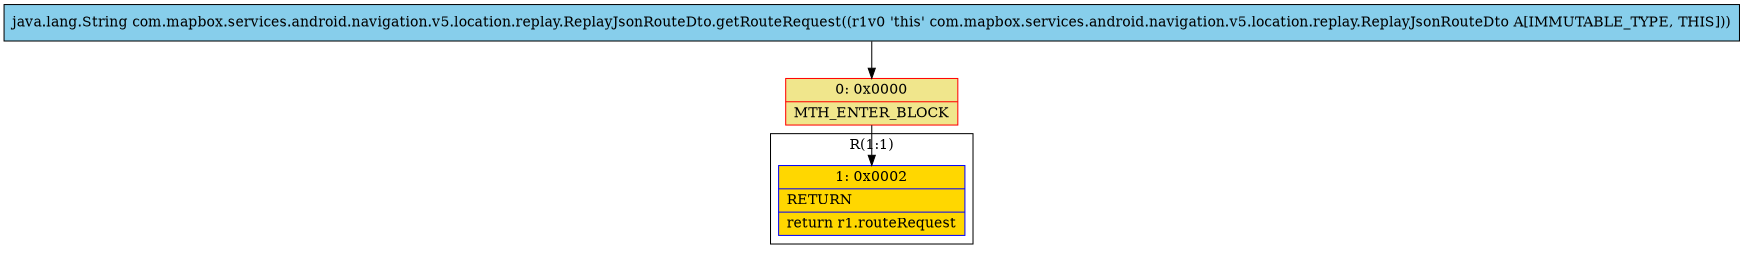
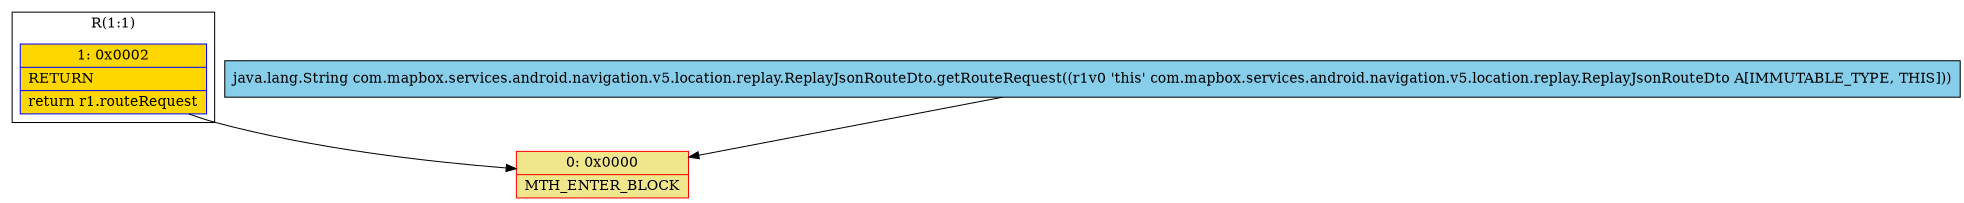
edge "0: 0x0000" -> "1: 0x0002": reversed
